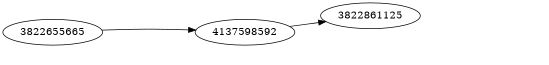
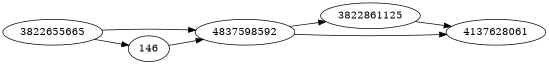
node "4137598592": label "4137598592" -> "4837598592"
node "4137628061": added
node "146": added
